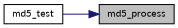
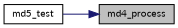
node "md5_process": label "md5_process" -> "md4_process"
